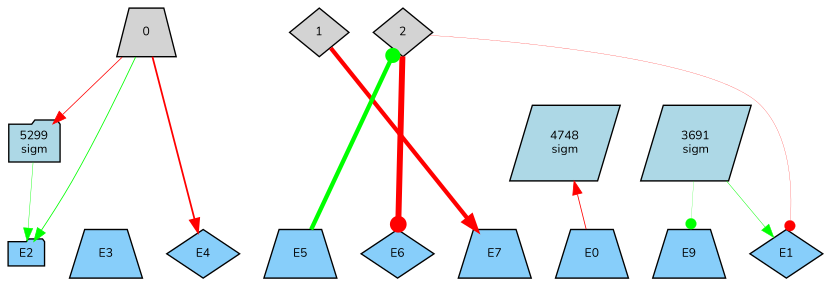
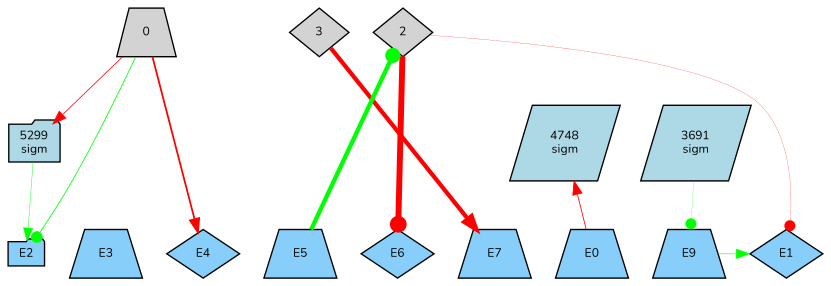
node "1": label "1" -> "3"
edge "0" -> "E2": arrowhead normal -> dot
edge "3691 sigm" -> "E1": now "E9" -> "E1"
